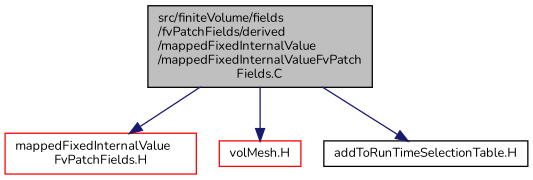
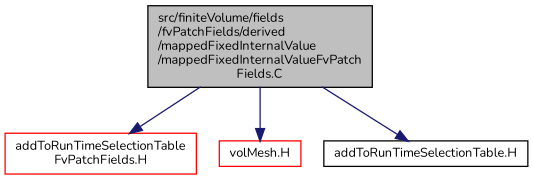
node "mappedFixedInternalValue FvPatchFields.H": label "mappedFixedInternalValue FvPatchFields.H" -> "addToRunTimeSelectionTable FvPatchFields.H"
